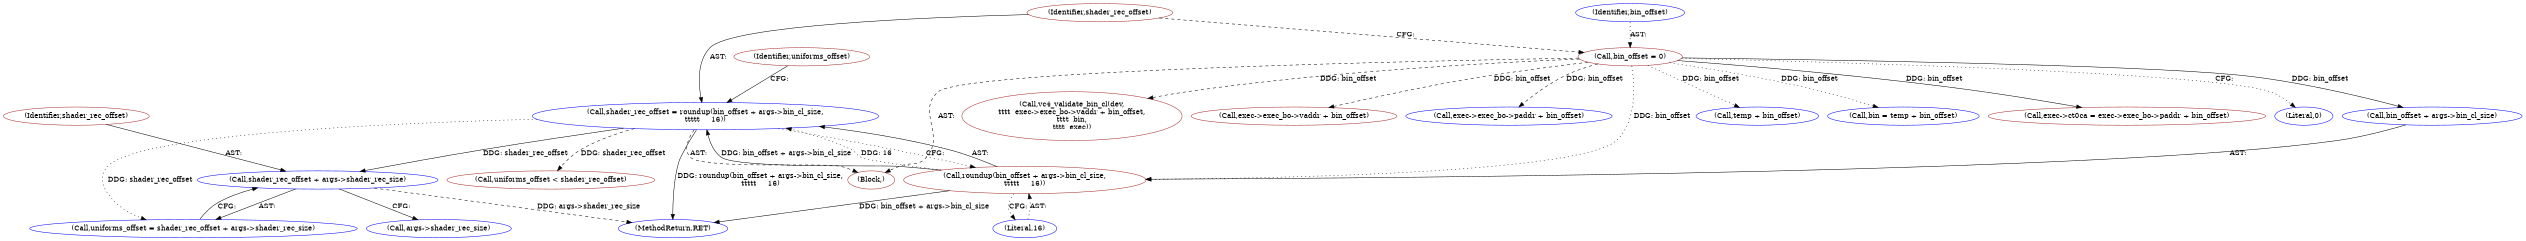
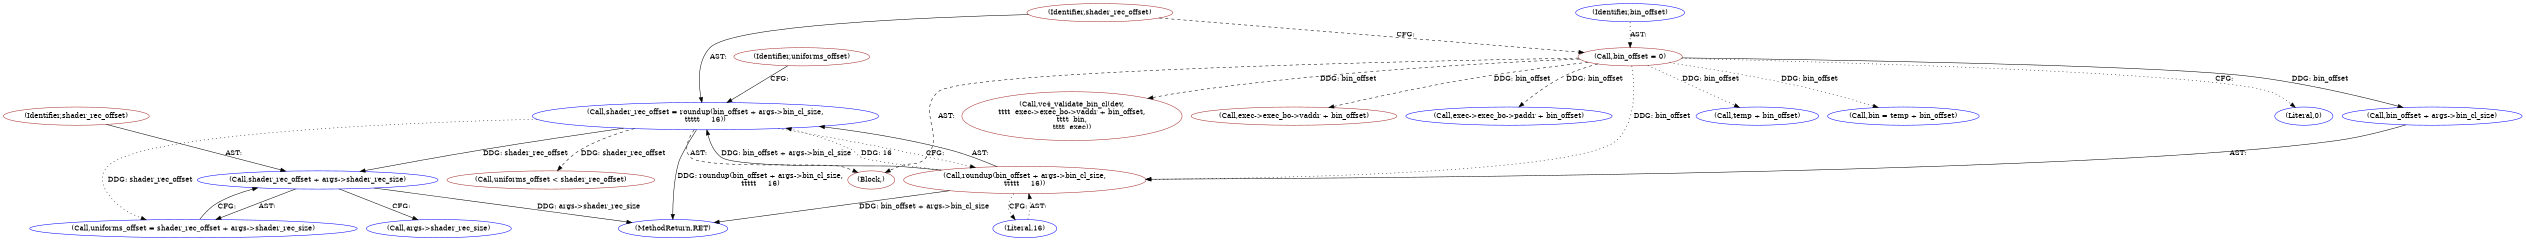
node "(Call,exec->ct0ca = exec->exec_bo->paddr + bin_offset)": removed
edge "(Call,shader_rec_offset + args->shader_rec_size)" -> "(MethodReturn,RET)": style dashed -> solid
